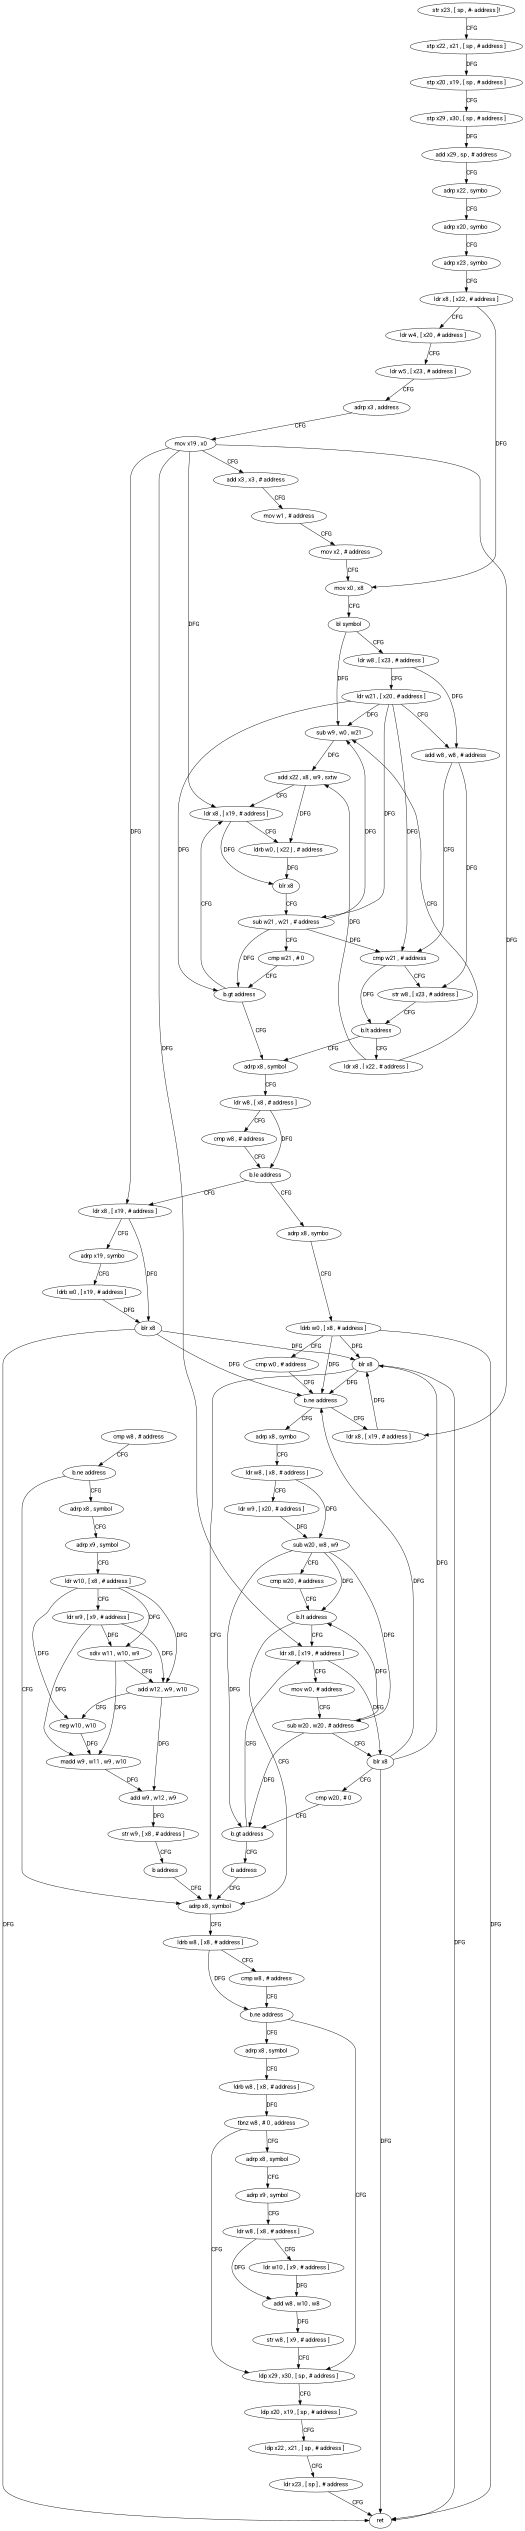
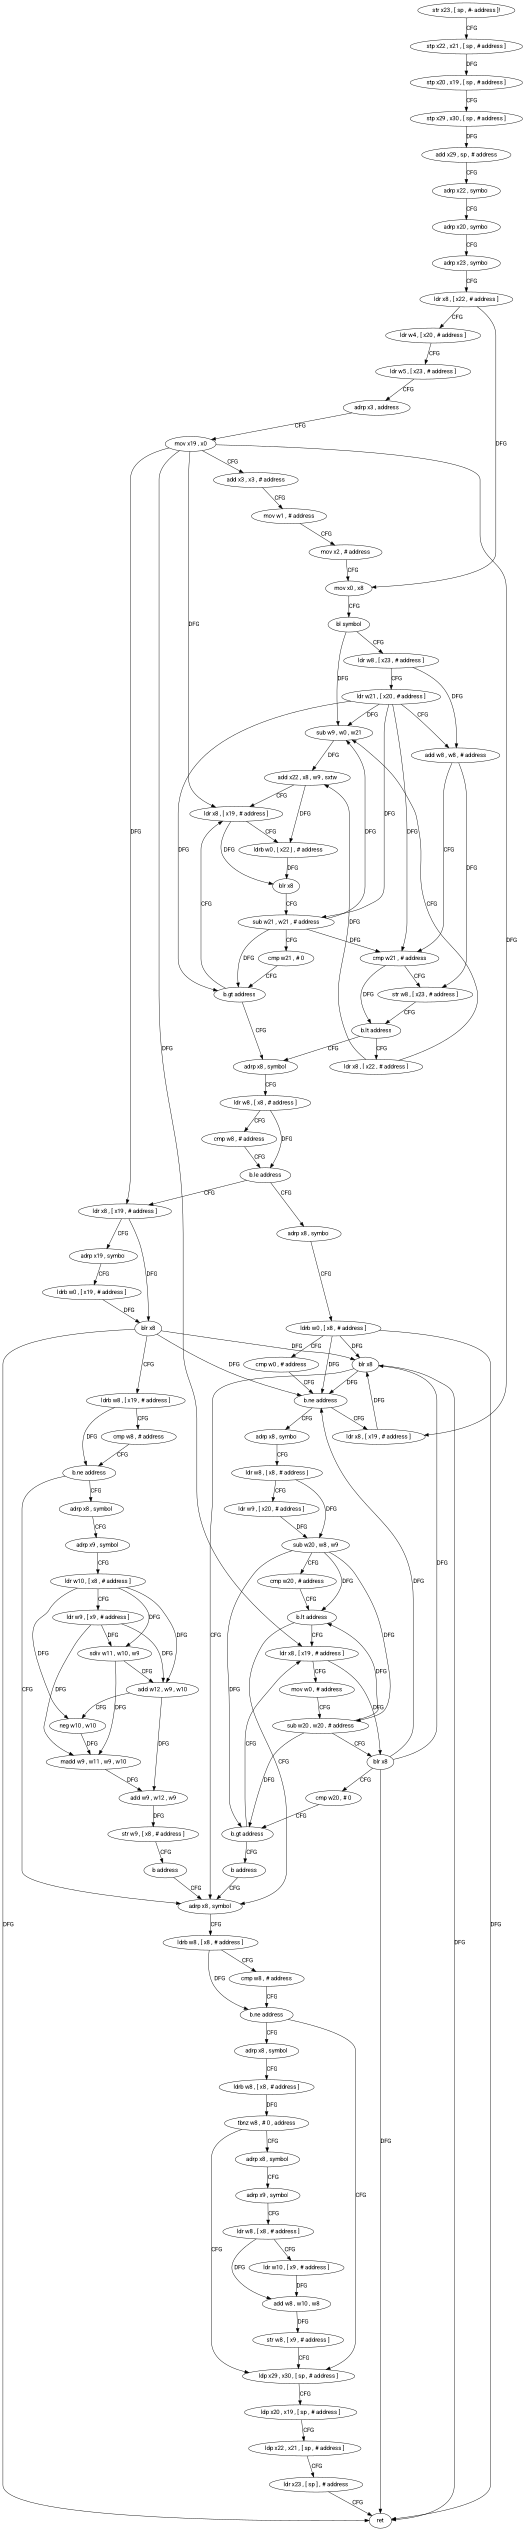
node "ldrb w8 , [ x19 , # address ]": added
